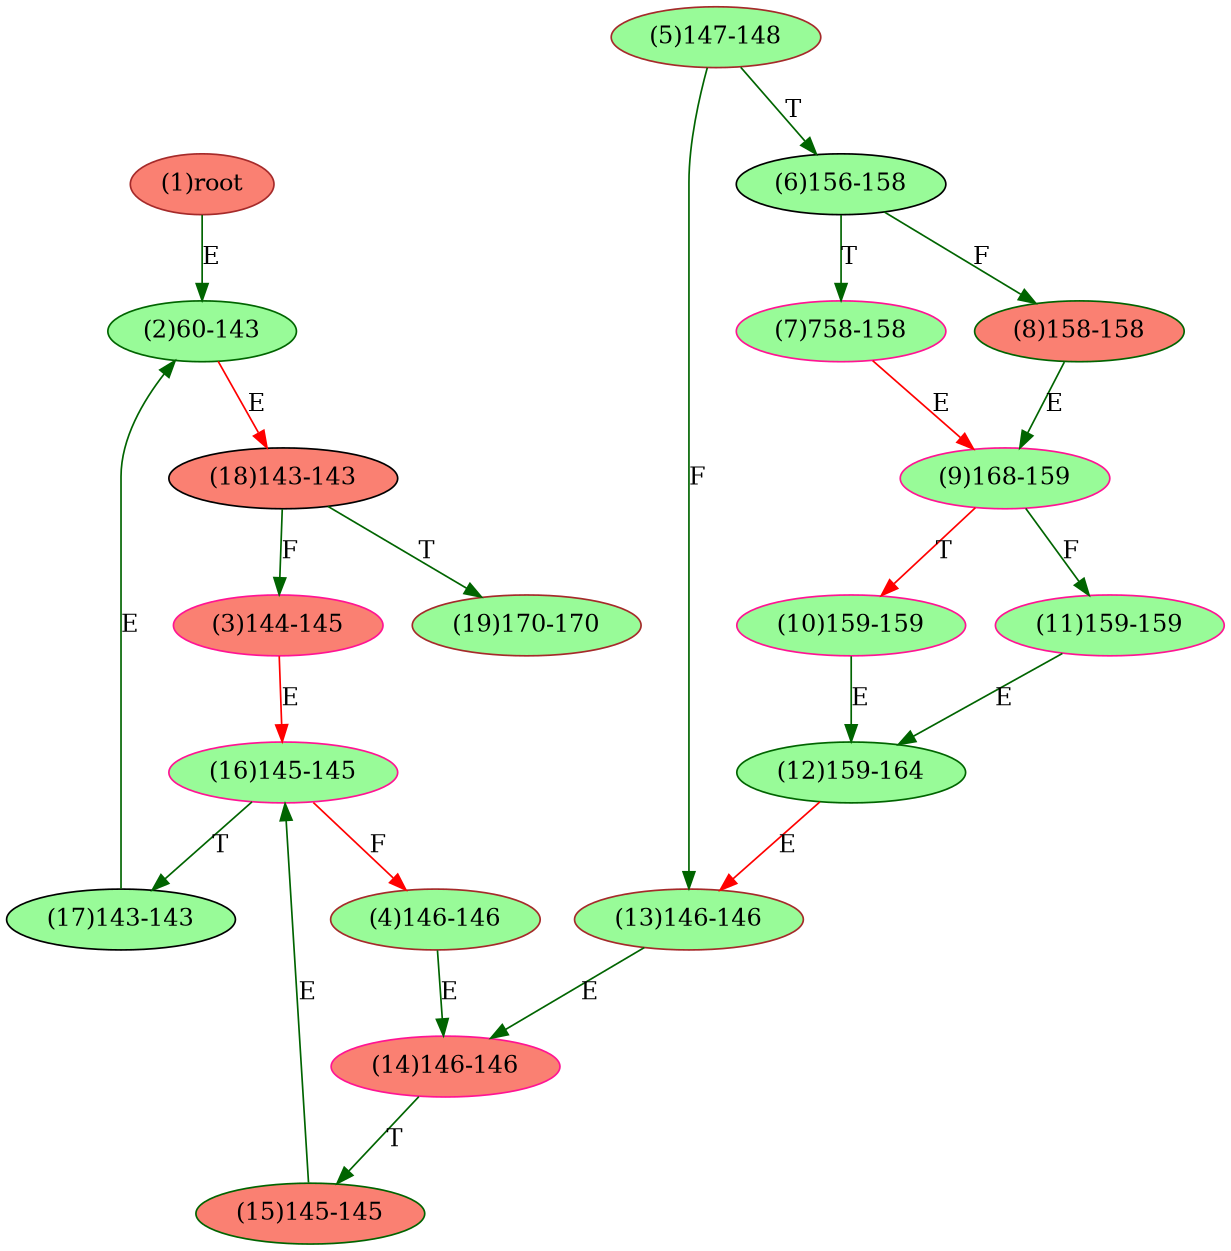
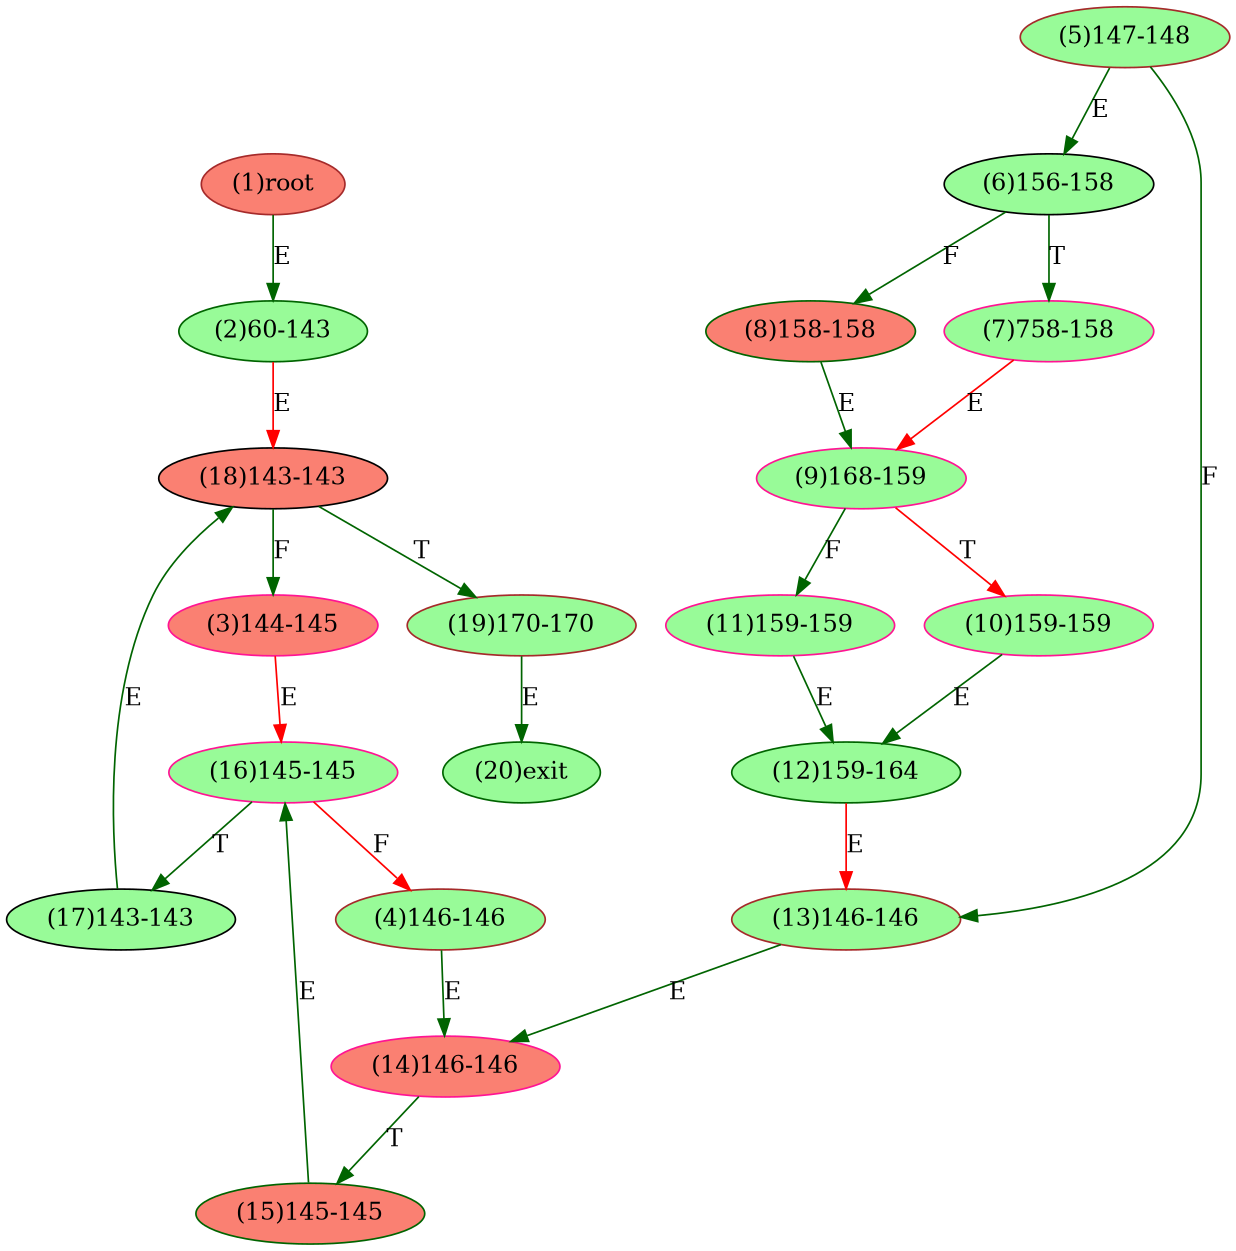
edge "(5)147-148" -> "(6)156-158": label "T" -> "E"
edge "(17)143-143" -> "(2)60-143": now "(17)143-143" -> "(18)143-143"
node "(20)exit": added
